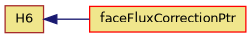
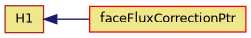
node "H6": label "H6" -> "H1"
